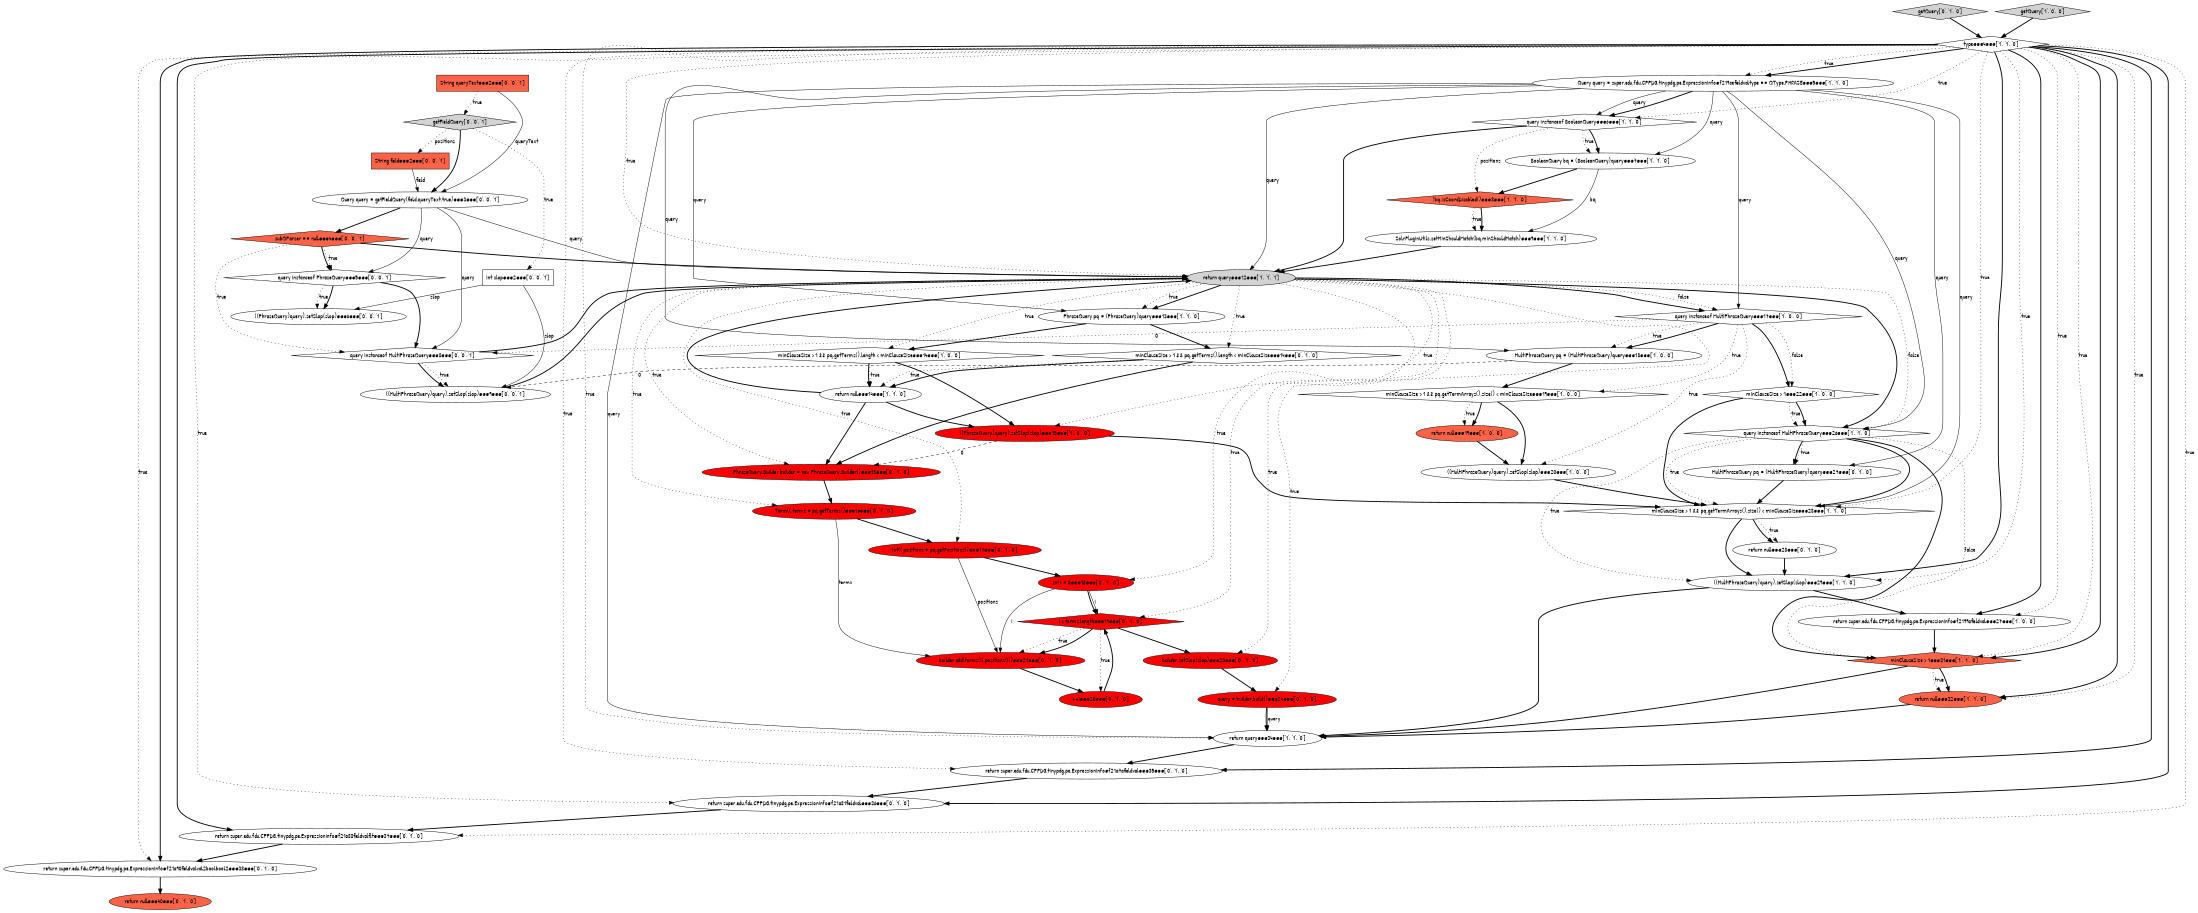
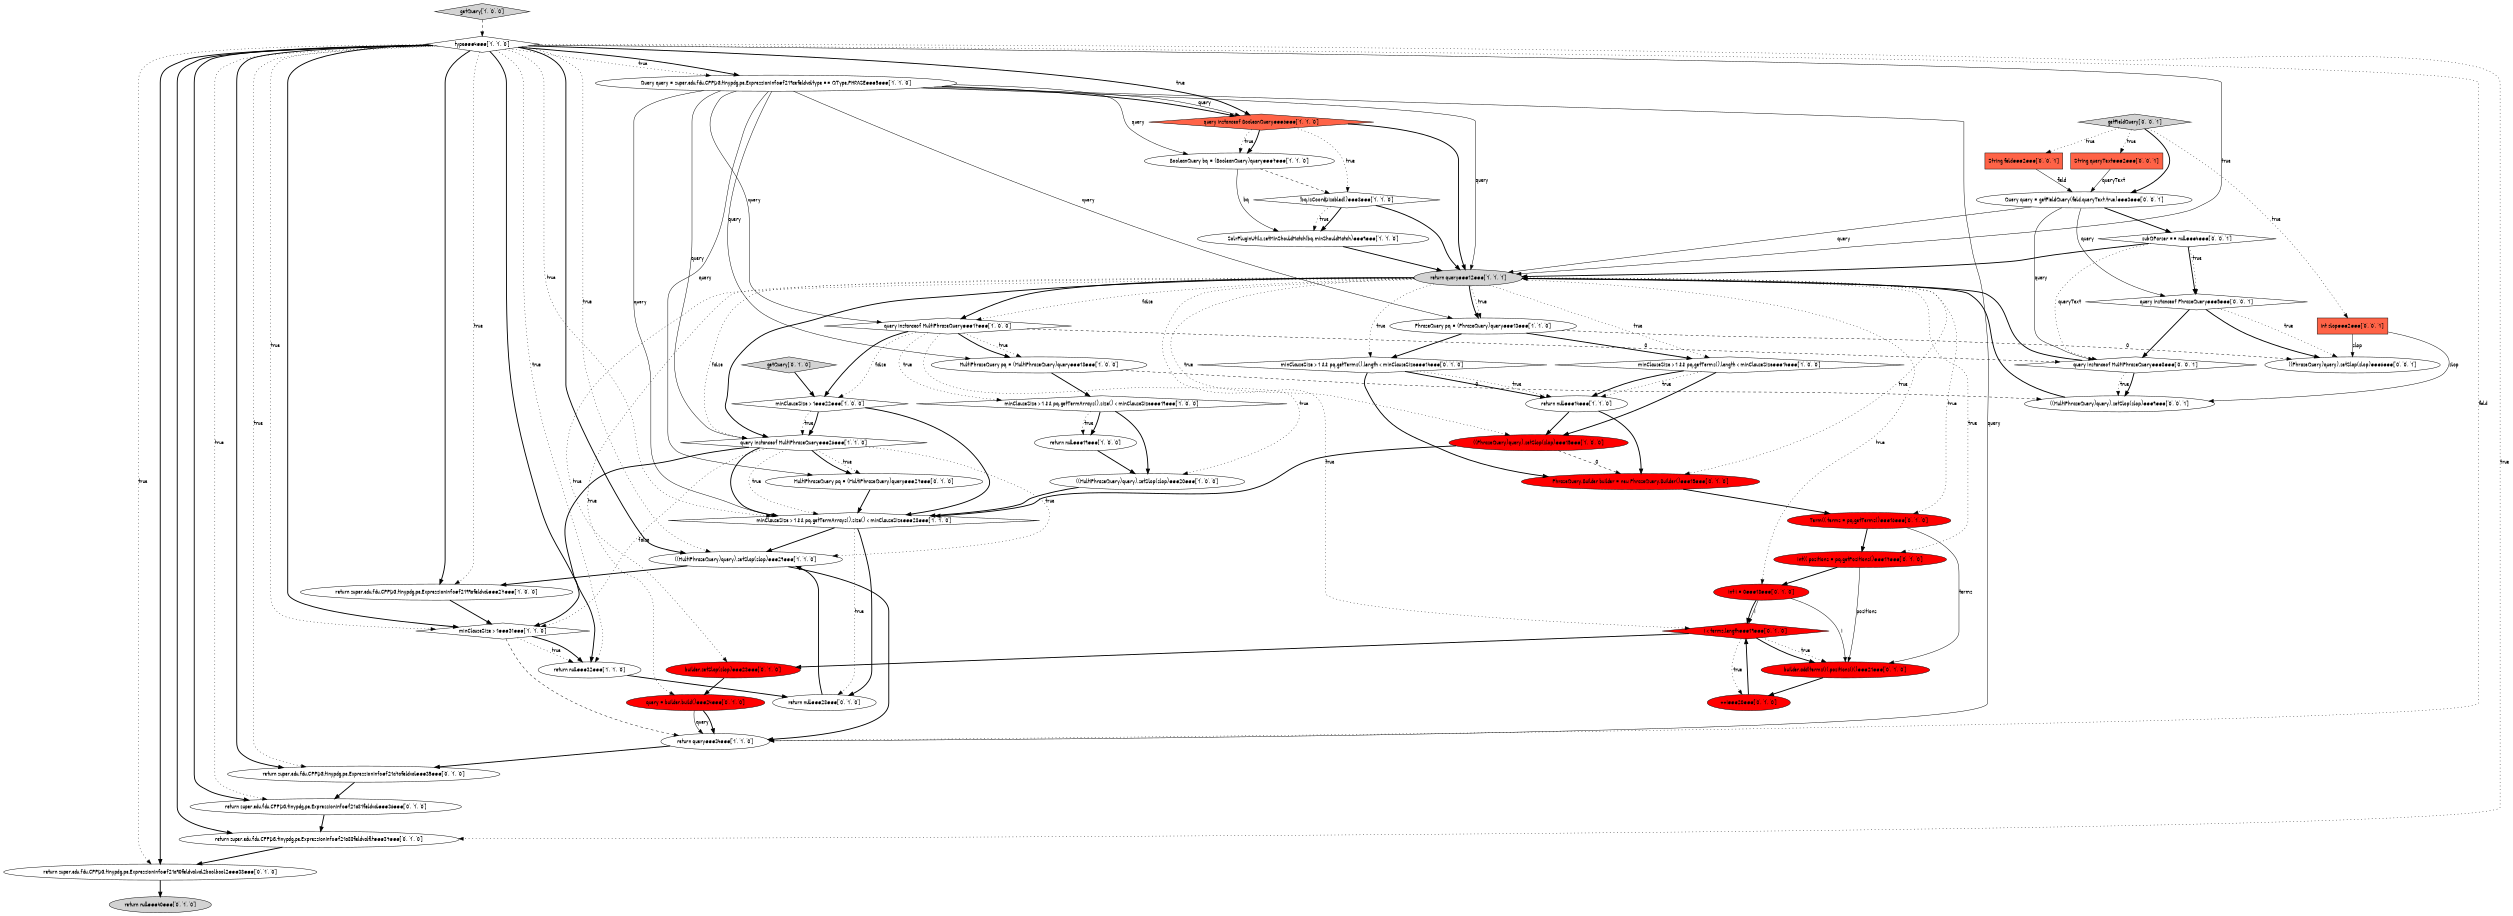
edge "getQuery['0', '1', '0']" -> "type@@@4@@@['1', '1', '0']": now "getQuery['0', '1', '0']" -> "minClauseSize > 1@@@22@@@['1', '0', '0']"
edge "getQuery['1', '0', '0']" -> "type@@@4@@@['1', '1', '0']": style bold -> dashed
edge "type@@@4@@@['1', '1', '0']" -> "return query@@@12@@@['1', '1', '1']": style dotted -> solid
edge "String queryText@@@2@@@['0', '0', '1']" -> "getFieldQuery['0', '0', '1']": reversed
edge "type@@@4@@@['1', '1', '0']" -> "query instanceof BooleanQuery@@@6@@@['1', '1', '0']": style dotted -> bold
node "query instanceof BooleanQuery@@@6@@@['1', '1', '0']": fillcolor white -> tomato
edge "getFieldQuery['0', '0', '1']" -> "String field@@@2@@@['0', '0', '1']": label "positions" -> "true"
edge "query instanceof BooleanQuery@@@6@@@['1', '1', '0']" -> "!bq.isCoordDisabled()@@@8@@@['1', '1', '0']": label "positions" -> "true"
edge "BooleanQuery bq = (BooleanQuery)query@@@7@@@['1', '1', '0']" -> "!bq.isCoordDisabled()@@@8@@@['1', '1', '0']": style bold -> dashed
node "!bq.isCoordDisabled()@@@8@@@['1', '1', '0']": fillcolor tomato -> white
node "subQParser == null@@@4@@@['0', '0', '1']": fillcolor tomato -> white
node "int slop@@@2@@@['0', '0', '1']": fillcolor white -> tomato
edge "subQParser == null@@@4@@@['0', '0', '1']" -> "query instanceof MultiPhraseQuery@@@8@@@['0', '0', '1']": label "true" -> "queryText"
edge "return null@@@14@@@['1', '1', '0']" -> "return query@@@12@@@['1', '1', '1']": now "!bq.isCoordDisabled()@@@8@@@['1', '1', '0']" -> "return query@@@12@@@['1', '1', '1']"
edge "query instanceof MultiPhraseQuery@@@17@@@['1', '0', '0']" -> "query instanceof MultiPhraseQuery@@@8@@@['0', '0', '1']": style dotted -> dashed
edge "PhraseQuery pq = (PhraseQuery)query@@@13@@@['1', '1', '0']" -> "((PhraseQuery)query).setSlop(slop)@@@6@@@['0', '0', '1']": added, label "0"
edge "type@@@4@@@['1', '1', '0']" -> "return query@@@34@@@['1', '1', '0']": label "true" -> "field"
node "return null@@@19@@@['1', '0', '0']": fillcolor tomato -> white
node "minClauseSize > 1@@@31@@@['1', '1', '0']": fillcolor tomato -> white
node "return null@@@32@@@['1', '1', '0']": fillcolor tomato -> white
edge "minClauseSize > 1@@@31@@@['1', '1', '0']" -> "return query@@@34@@@['1', '1', '0']": style bold -> dashed
edge "return null@@@32@@@['1', '1', '0']" -> "return query@@@34@@@['1', '1', '0']": now "return null@@@32@@@['1', '1', '0']" -> "return null@@@28@@@['0', '1', '0']"
node "return null@@@40@@@['0', '1', '0']": fillcolor tomato -> lightgray
